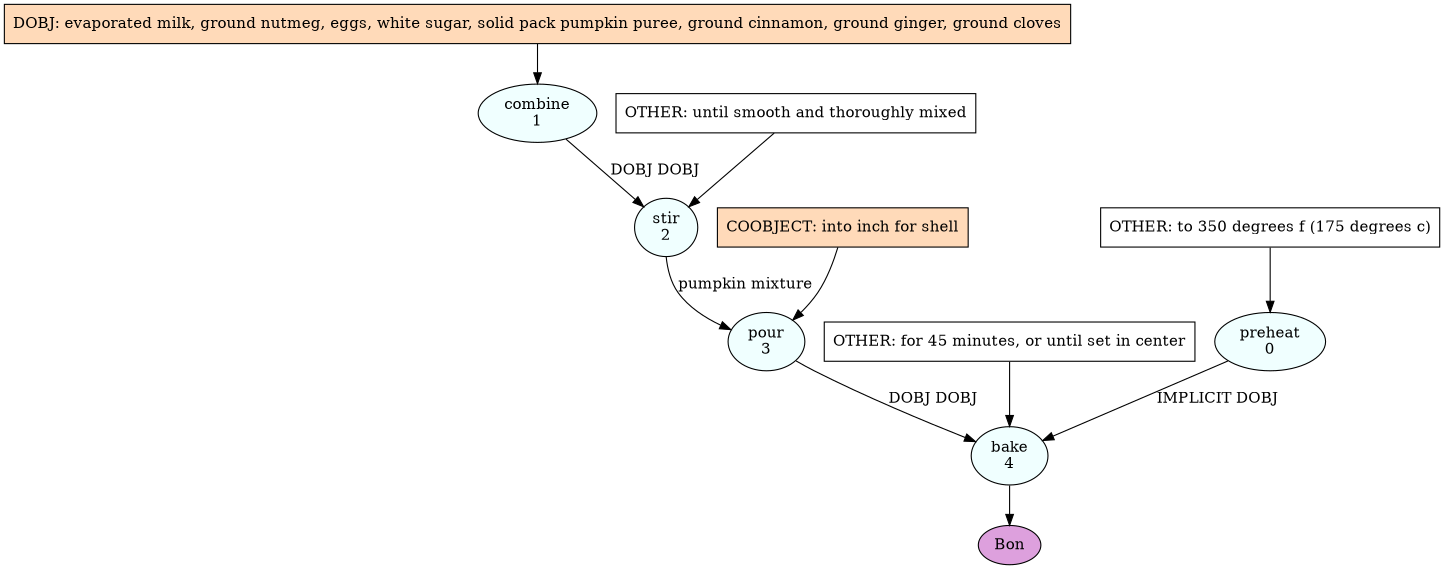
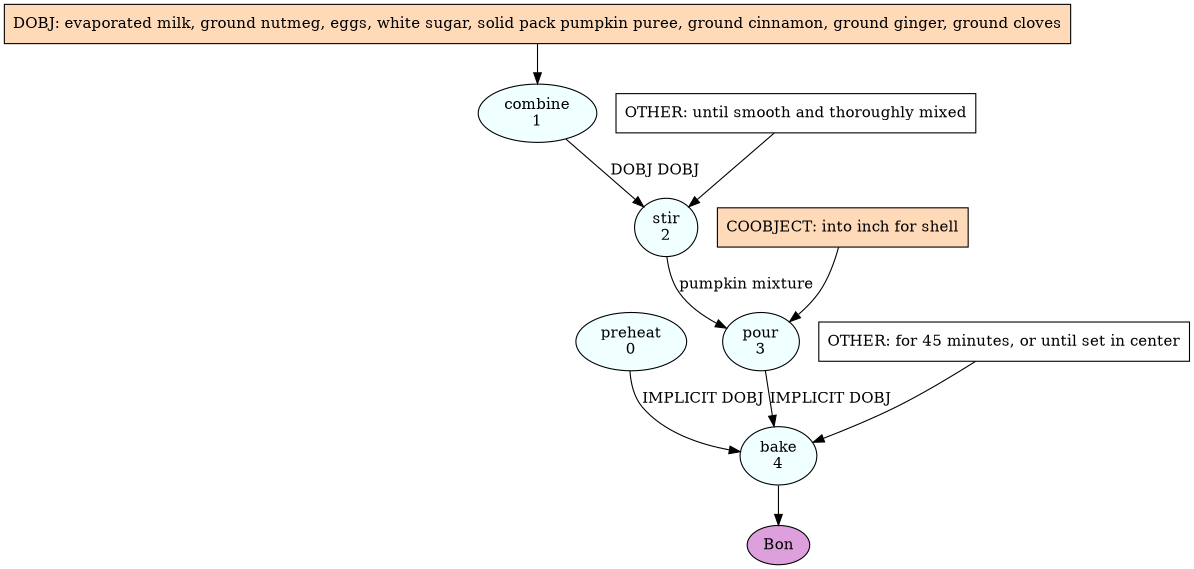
node "OTHER: to 350 degrees f (175 degrees c)": removed
edge "pour 3" -> "bake 4": label "DOBJ DOBJ" -> "IMPLICIT DOBJ"
